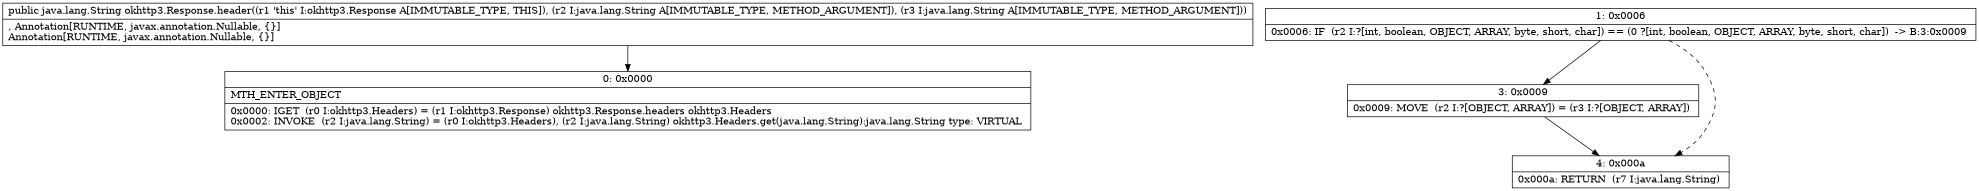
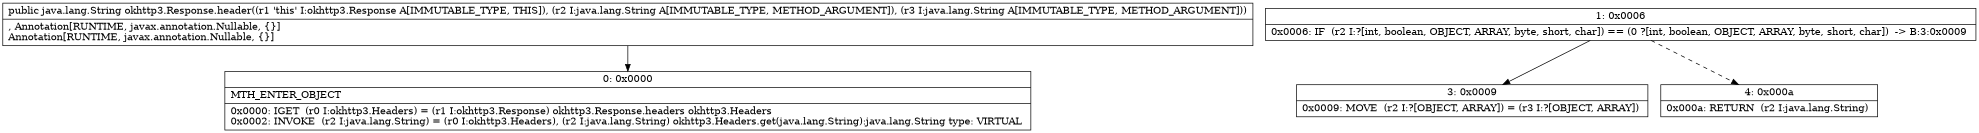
edge "3: 0x0009" -> "4: 0x000a": removed
node "4: 0x000a": text "0x000a: RETURN  (r7 I:java.lang.String)" -> "0x000a: RETURN  (r2 I:java.lang.String)"
